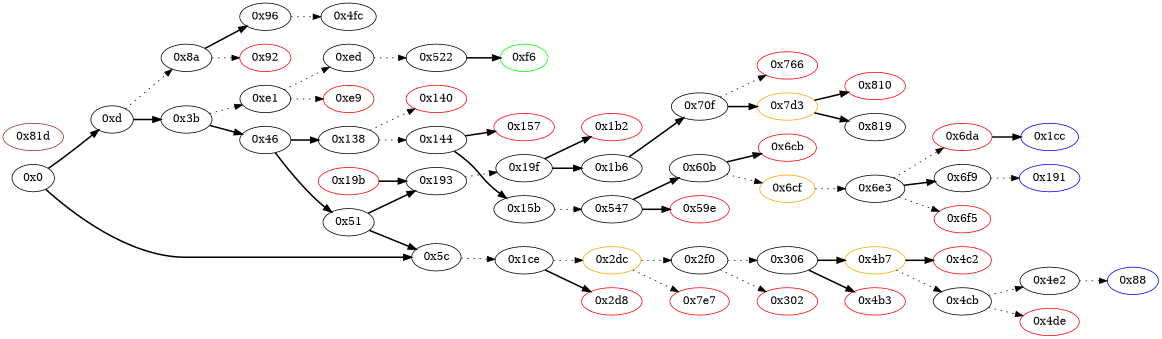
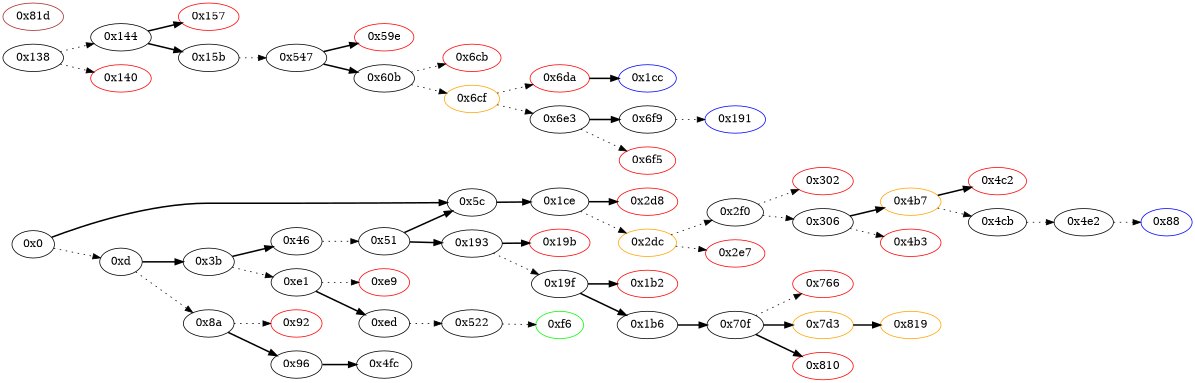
edge "0x96" -> "0x4fc": style dotted -> bold
edge "0x522" -> "0xf6": style bold -> dotted
edge "0xe1" -> "0xed": style dotted -> bold
edge "0x7d3" -> "0x810": now "0x70f" -> "0x810"
node "0x819": color black -> orange
edge "0x46" -> "0x138": removed
edge "0x0" -> "0xd": style bold -> dotted
edge "0x60b" -> "0x6cb": style bold -> dotted
edge "0x6e3" -> "0x6da": now "0x6cf" -> "0x6da"
edge "0x46" -> "0x51": style bold -> dotted
edge "0x19b" -> "0x193": reversed
edge "0x5c" -> "0x1ce": style dotted -> bold
edge "0x306" -> "0x4b3": style bold -> dotted
node "0x7e7": label "0x7e7" -> "0x2e7"
node "0x4de": removed
